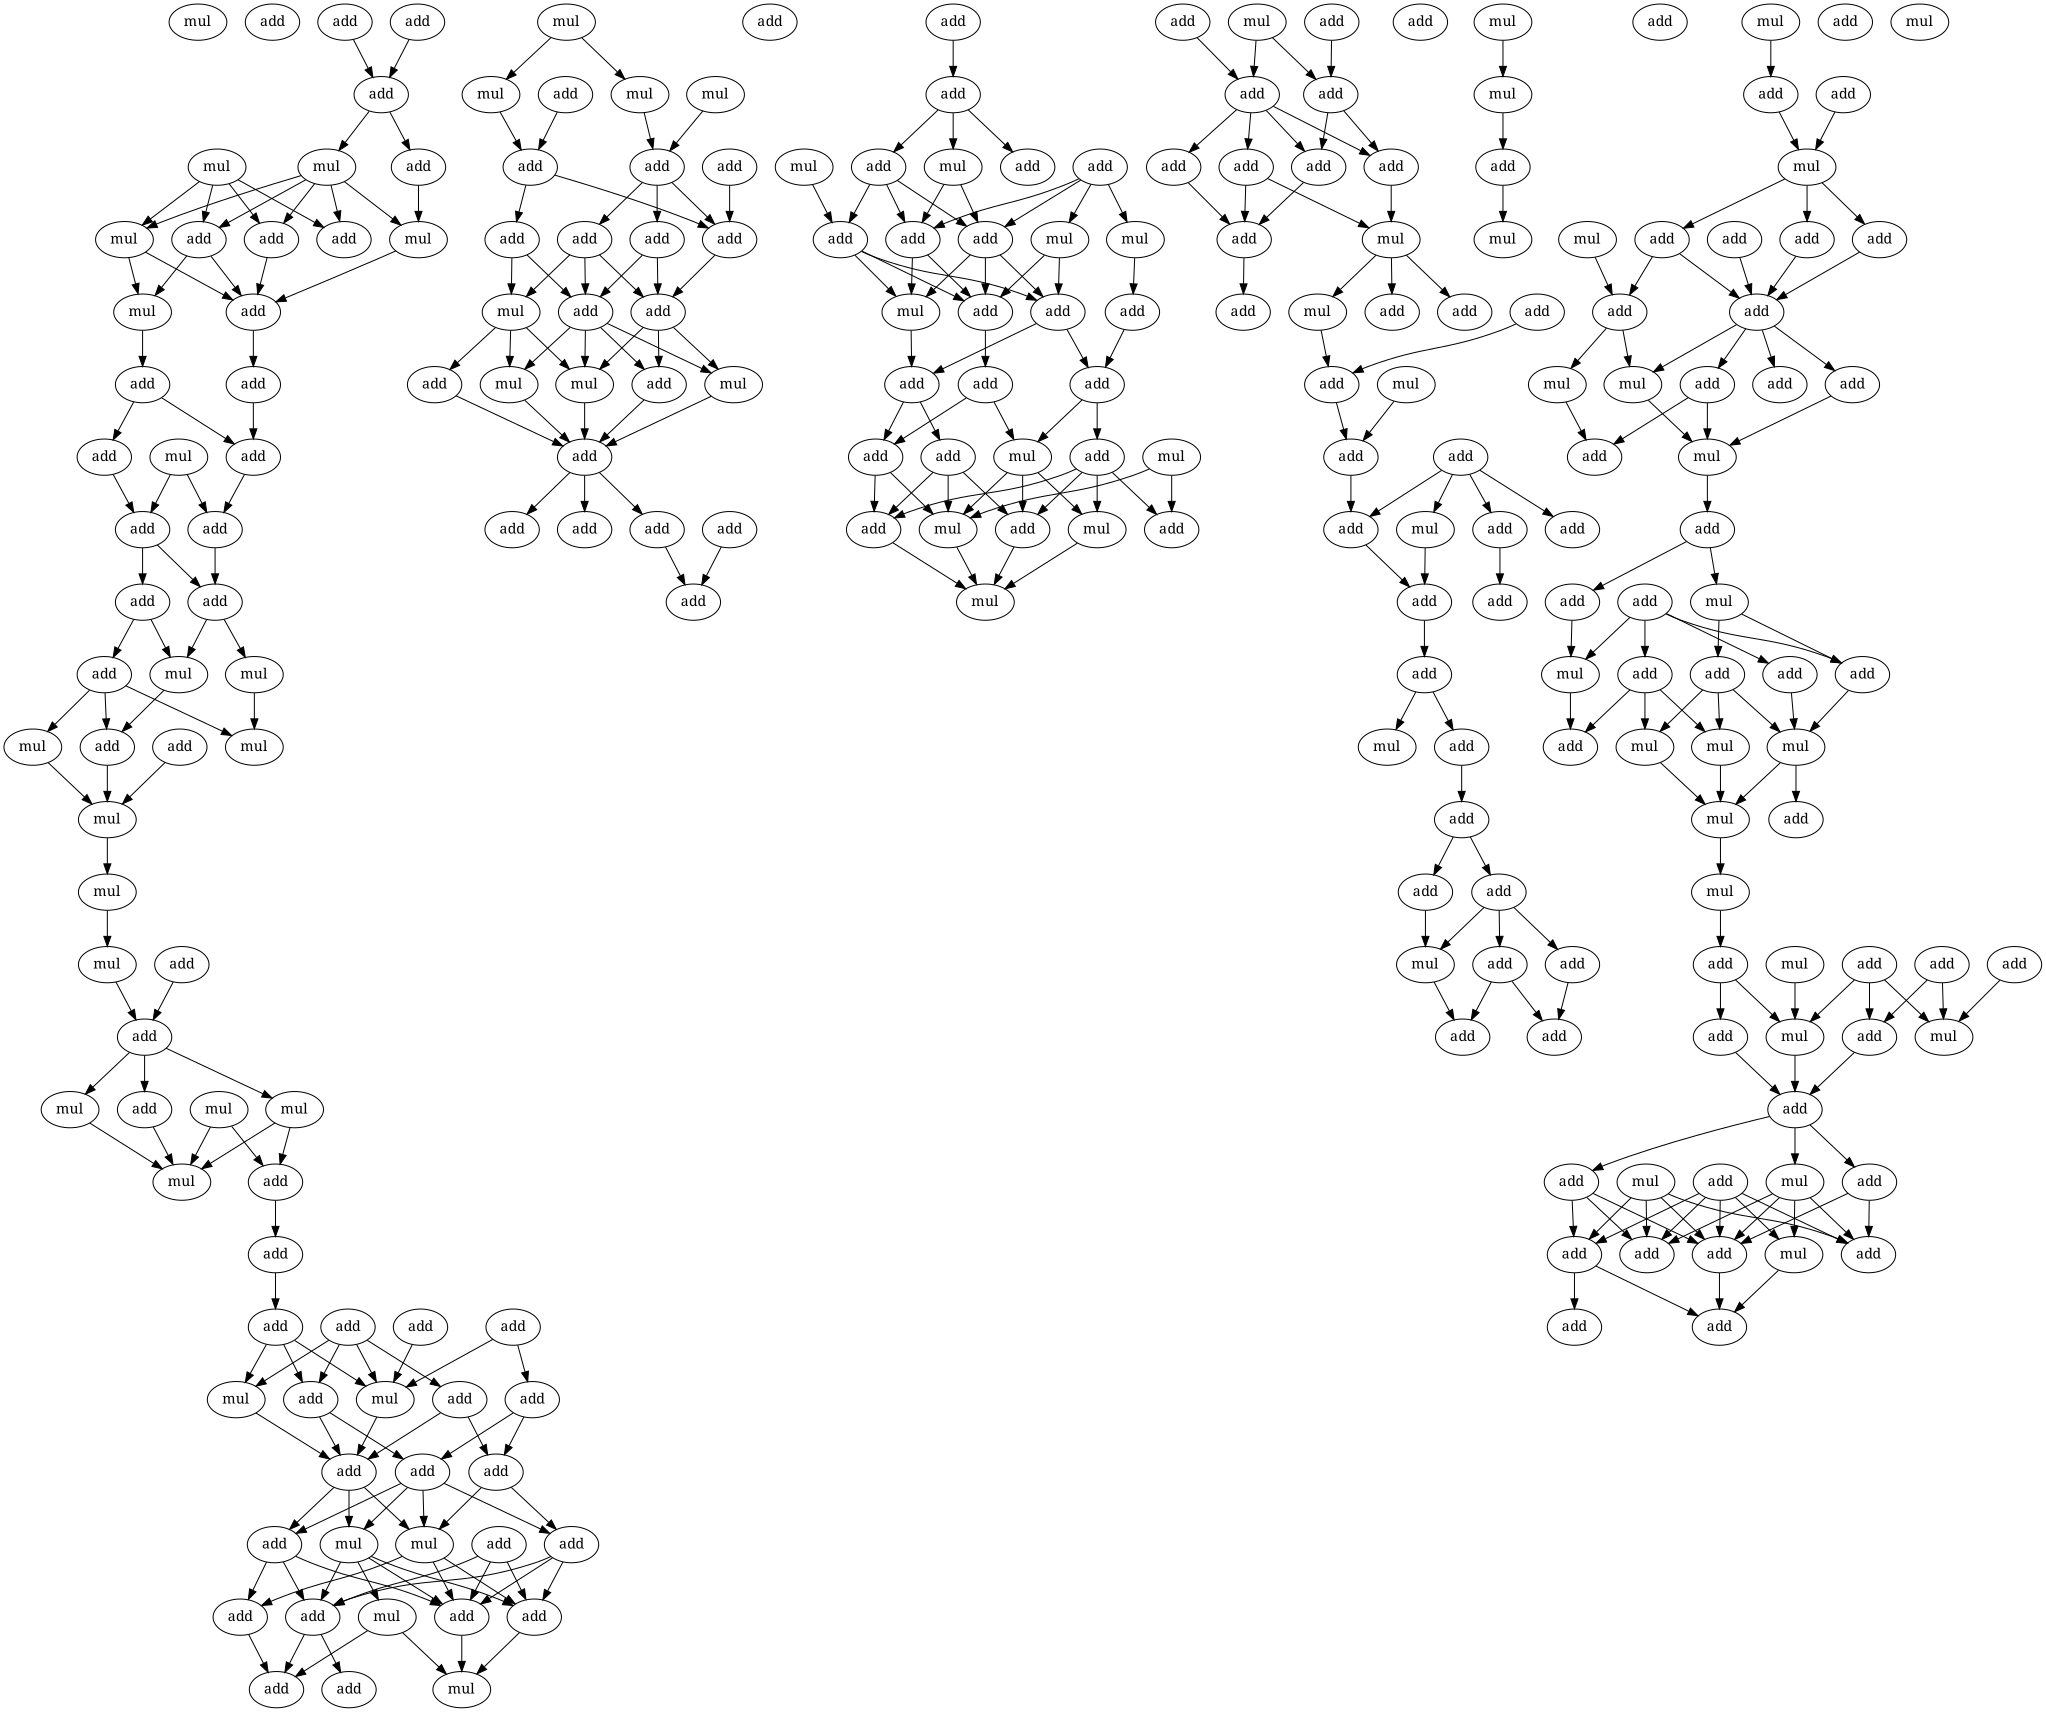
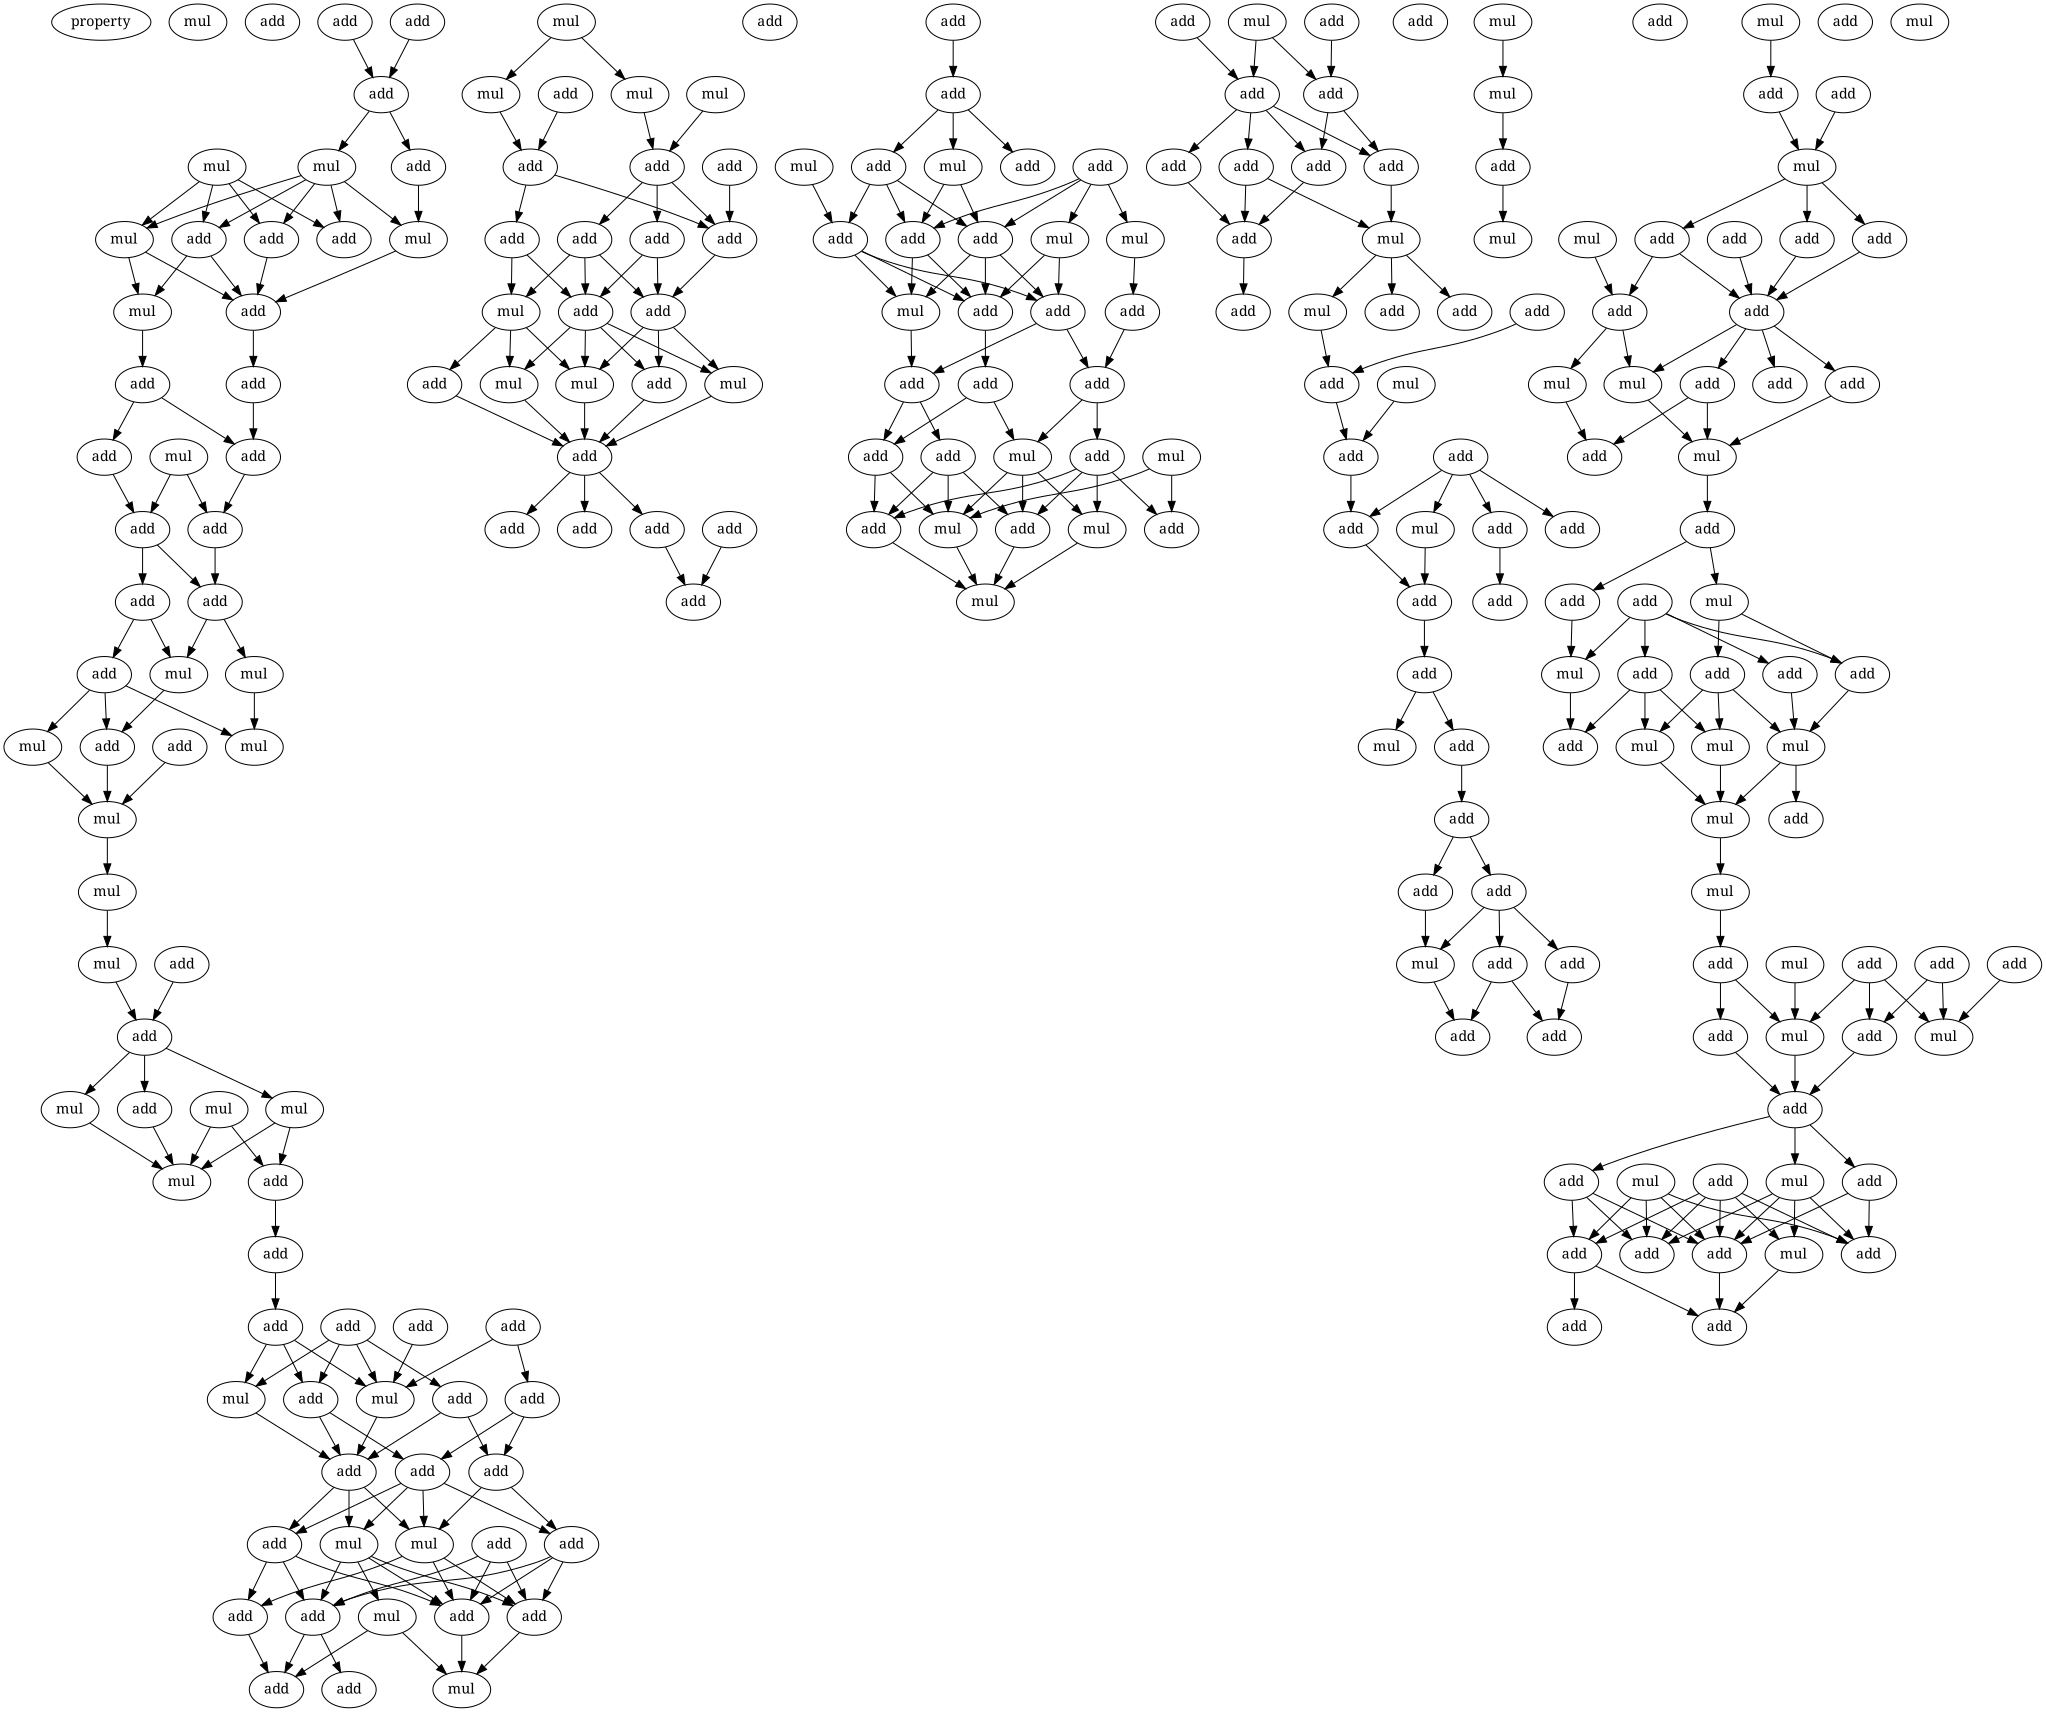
node "property": added
